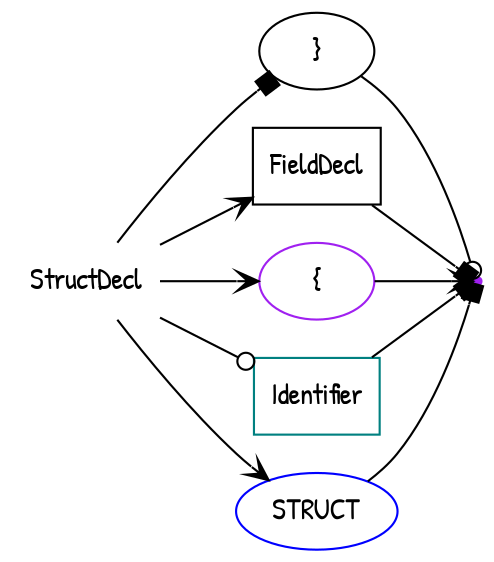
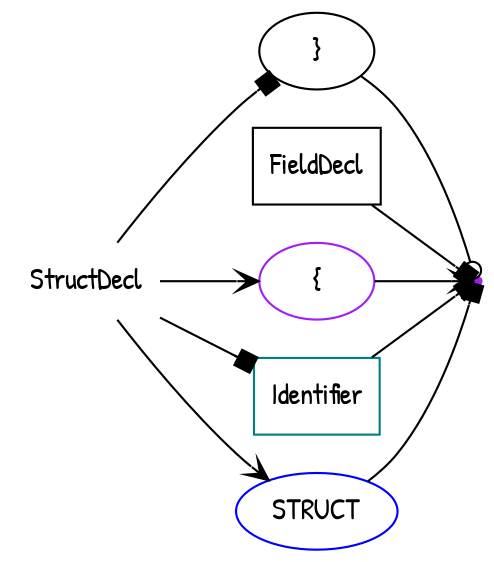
edge "StructDecl" -> "FieldDecl": removed
edge "StructDecl" -> "Identifier": arrowhead odot -> box
